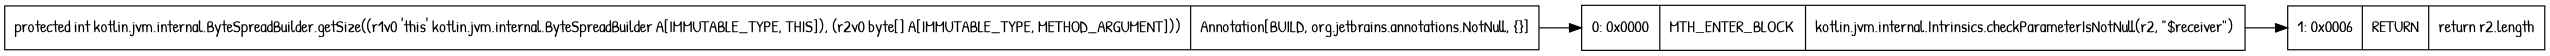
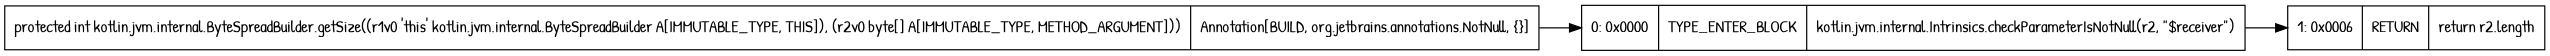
node "0: 0x0000": text "MTH_ENTER_BLOCK" -> "TYPE_ENTER_BLOCK"
